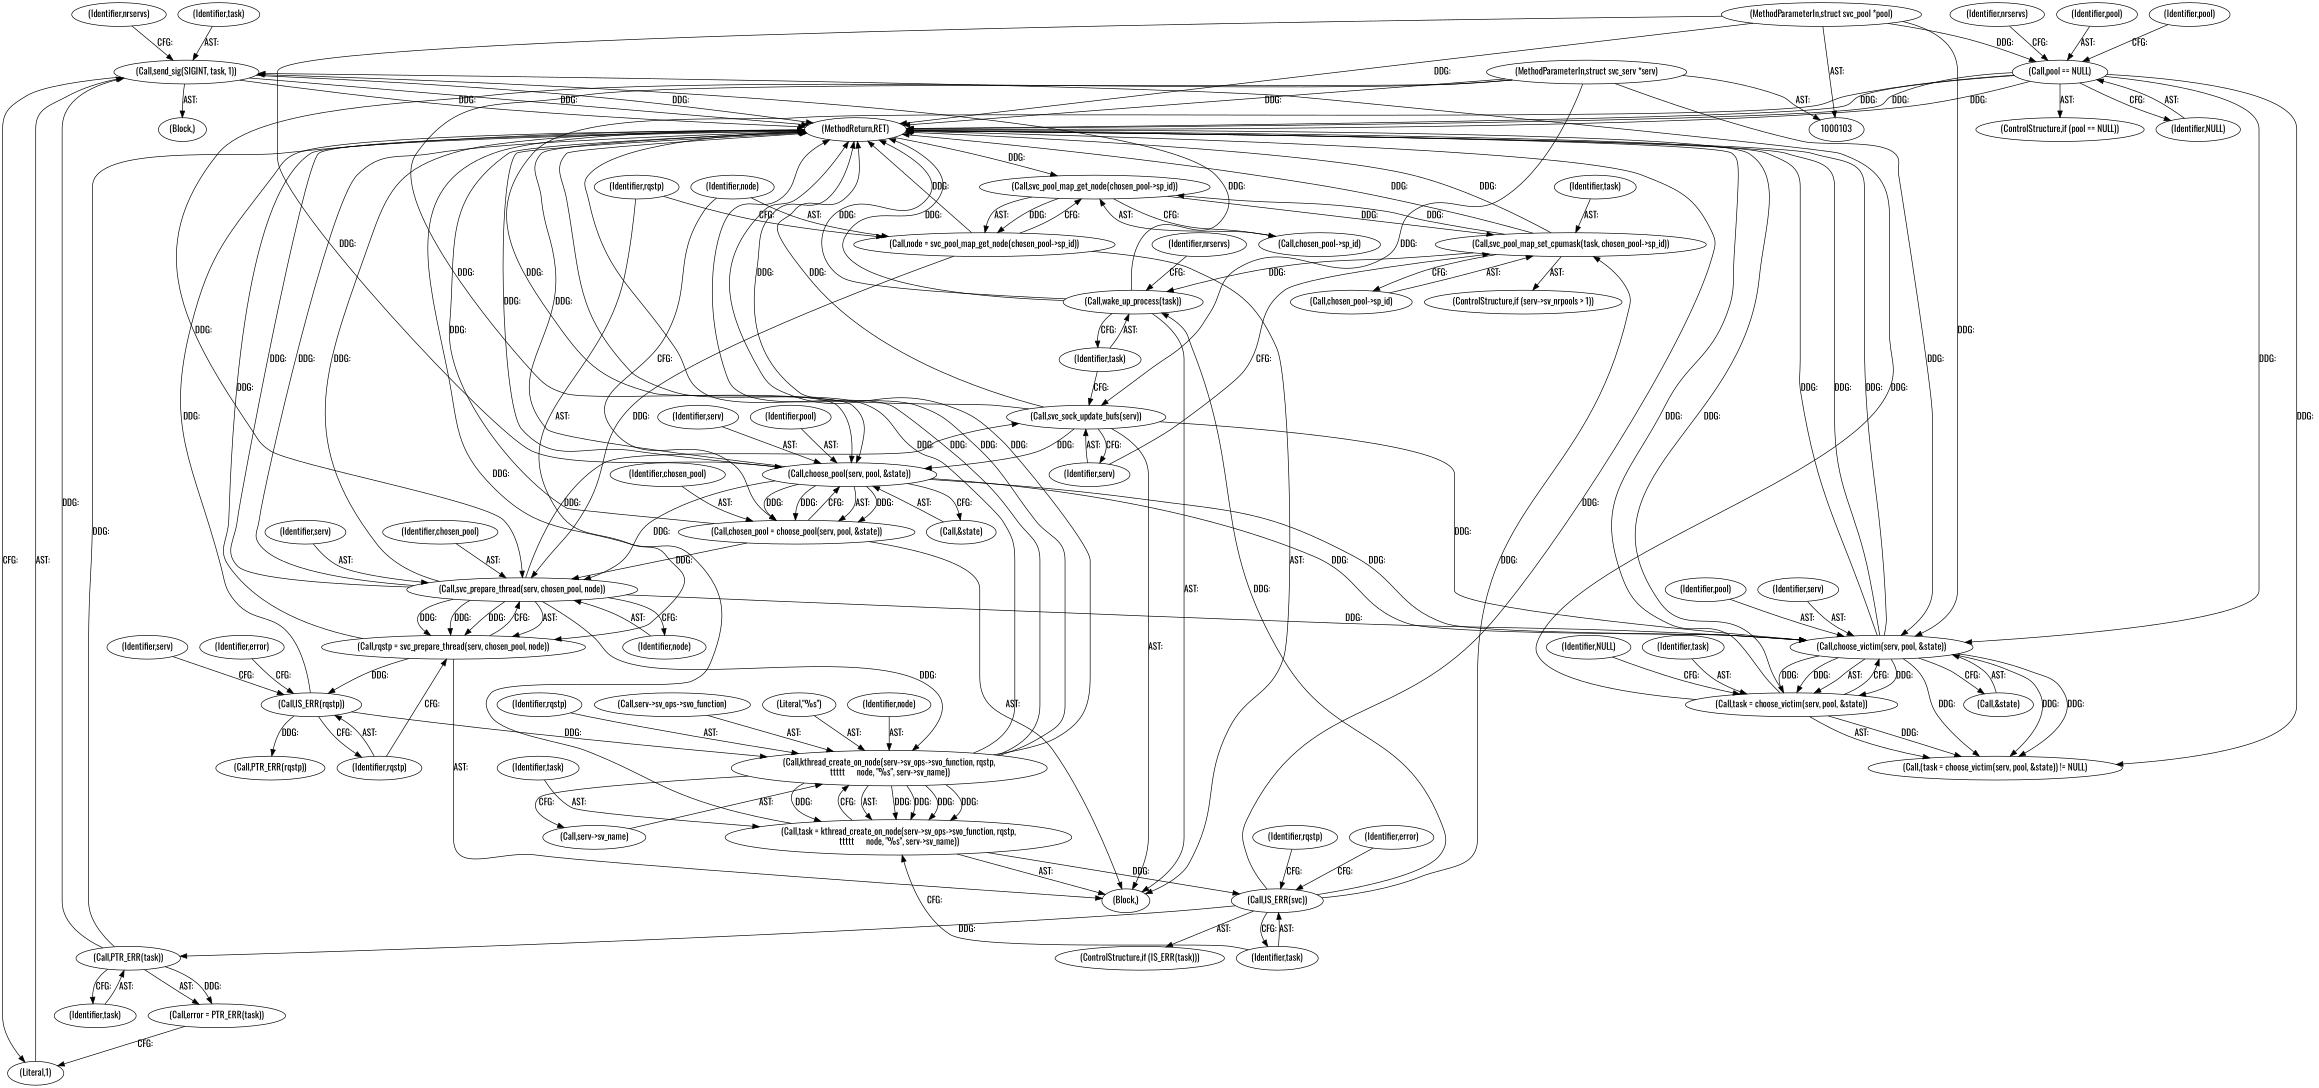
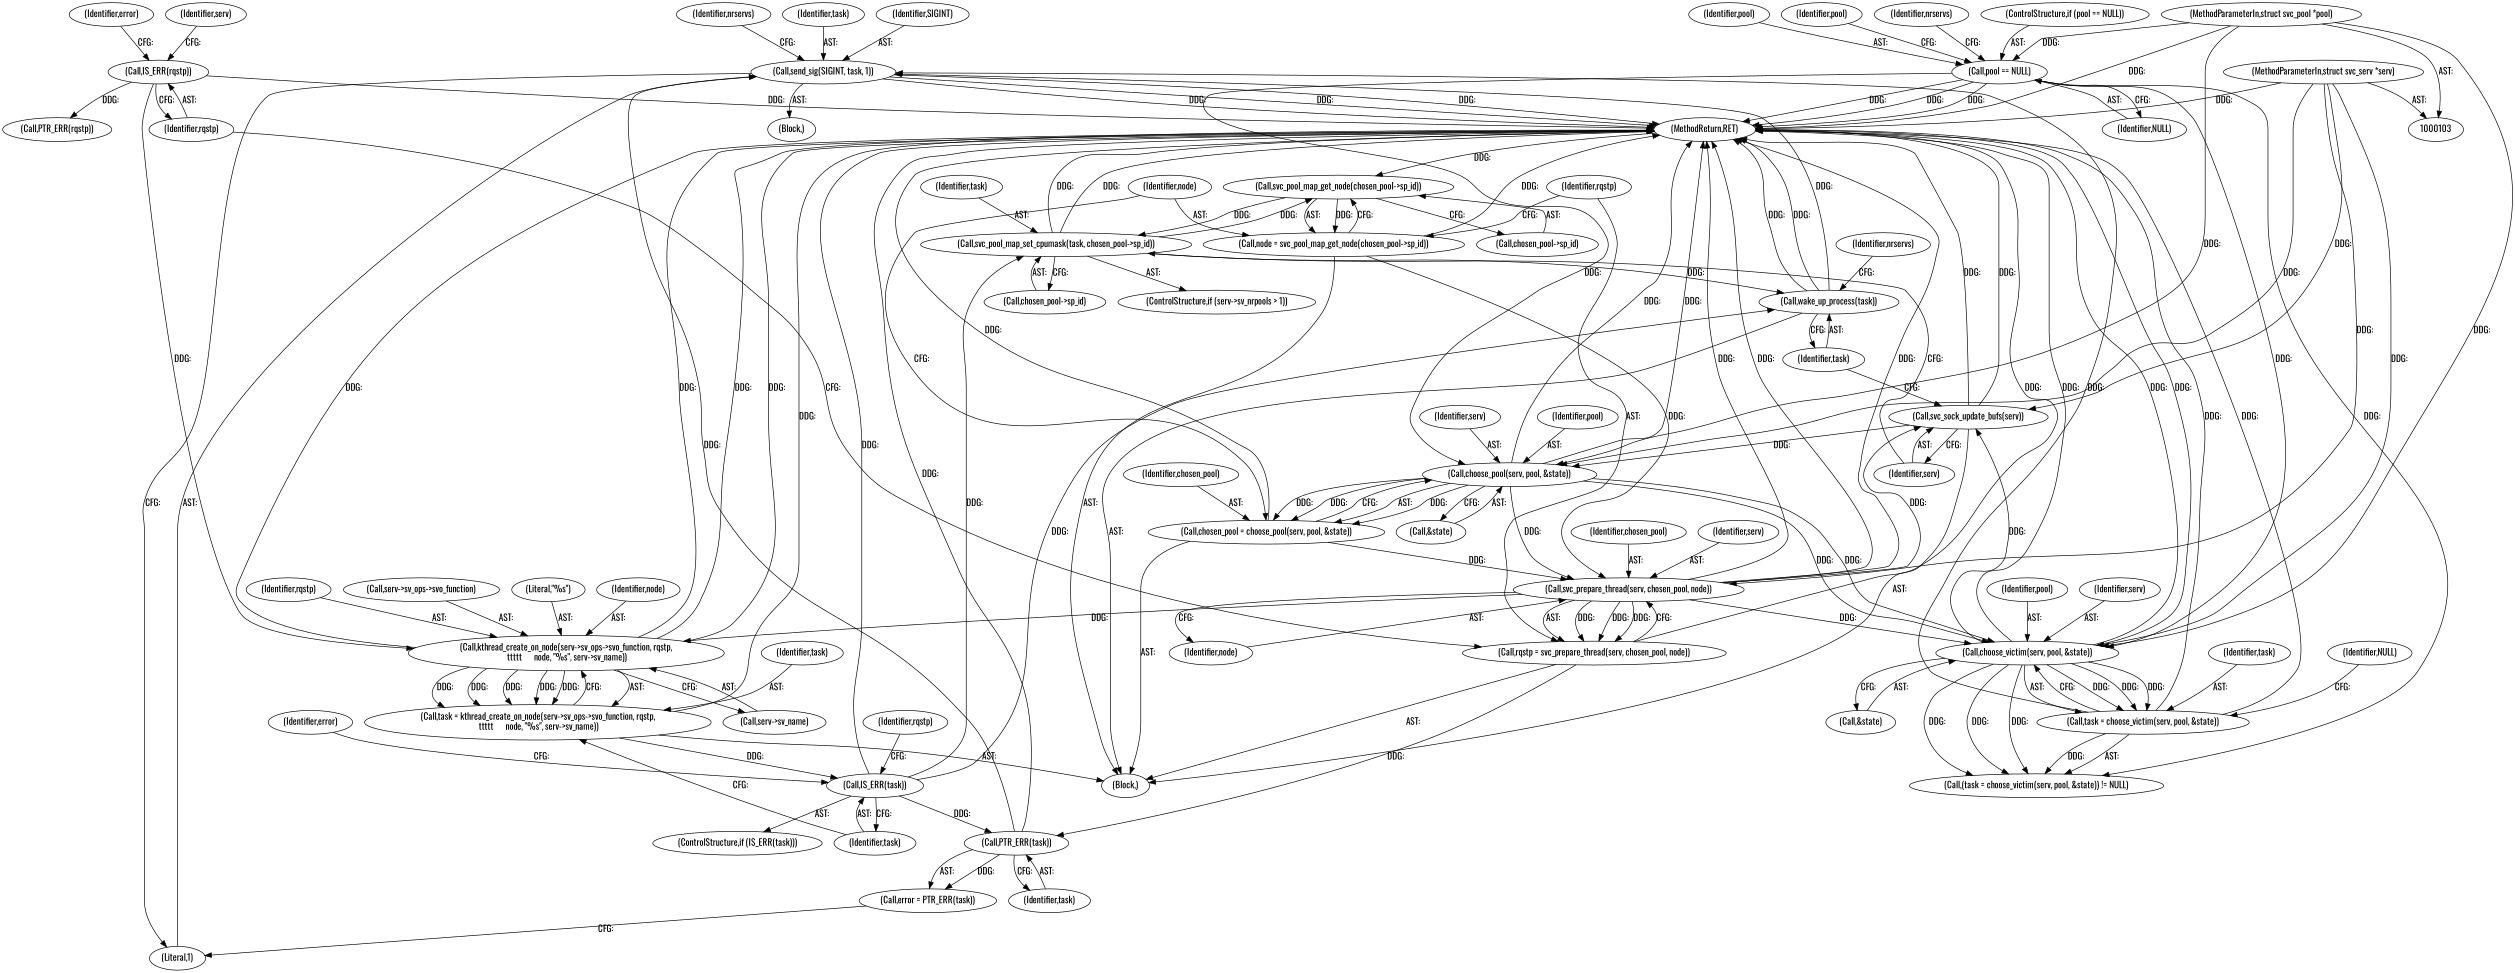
node "(Identifier,SIGINT)": added
edge "(Call,pool == NULL)" -> "(ControlStructure,if (pool == NULL))": reversed
edge "(Call,svc_sock_update_bufs(serv))" -> "(Call,choose_victim(serv, pool, &state))": reversed
edge "(Call,rqstp = svc_prepare_thread(serv, chosen_pool, node))" -> "(Call,IS_ERR(rqstp))": now "(Call,rqstp = svc_prepare_thread(serv, chosen_pool, node))" -> "(Call,PTR_ERR(task))"
node "(Call,IS_ERR(svc))": label "(Call,IS_ERR(svc))" -> "(Call,IS_ERR(task))"
